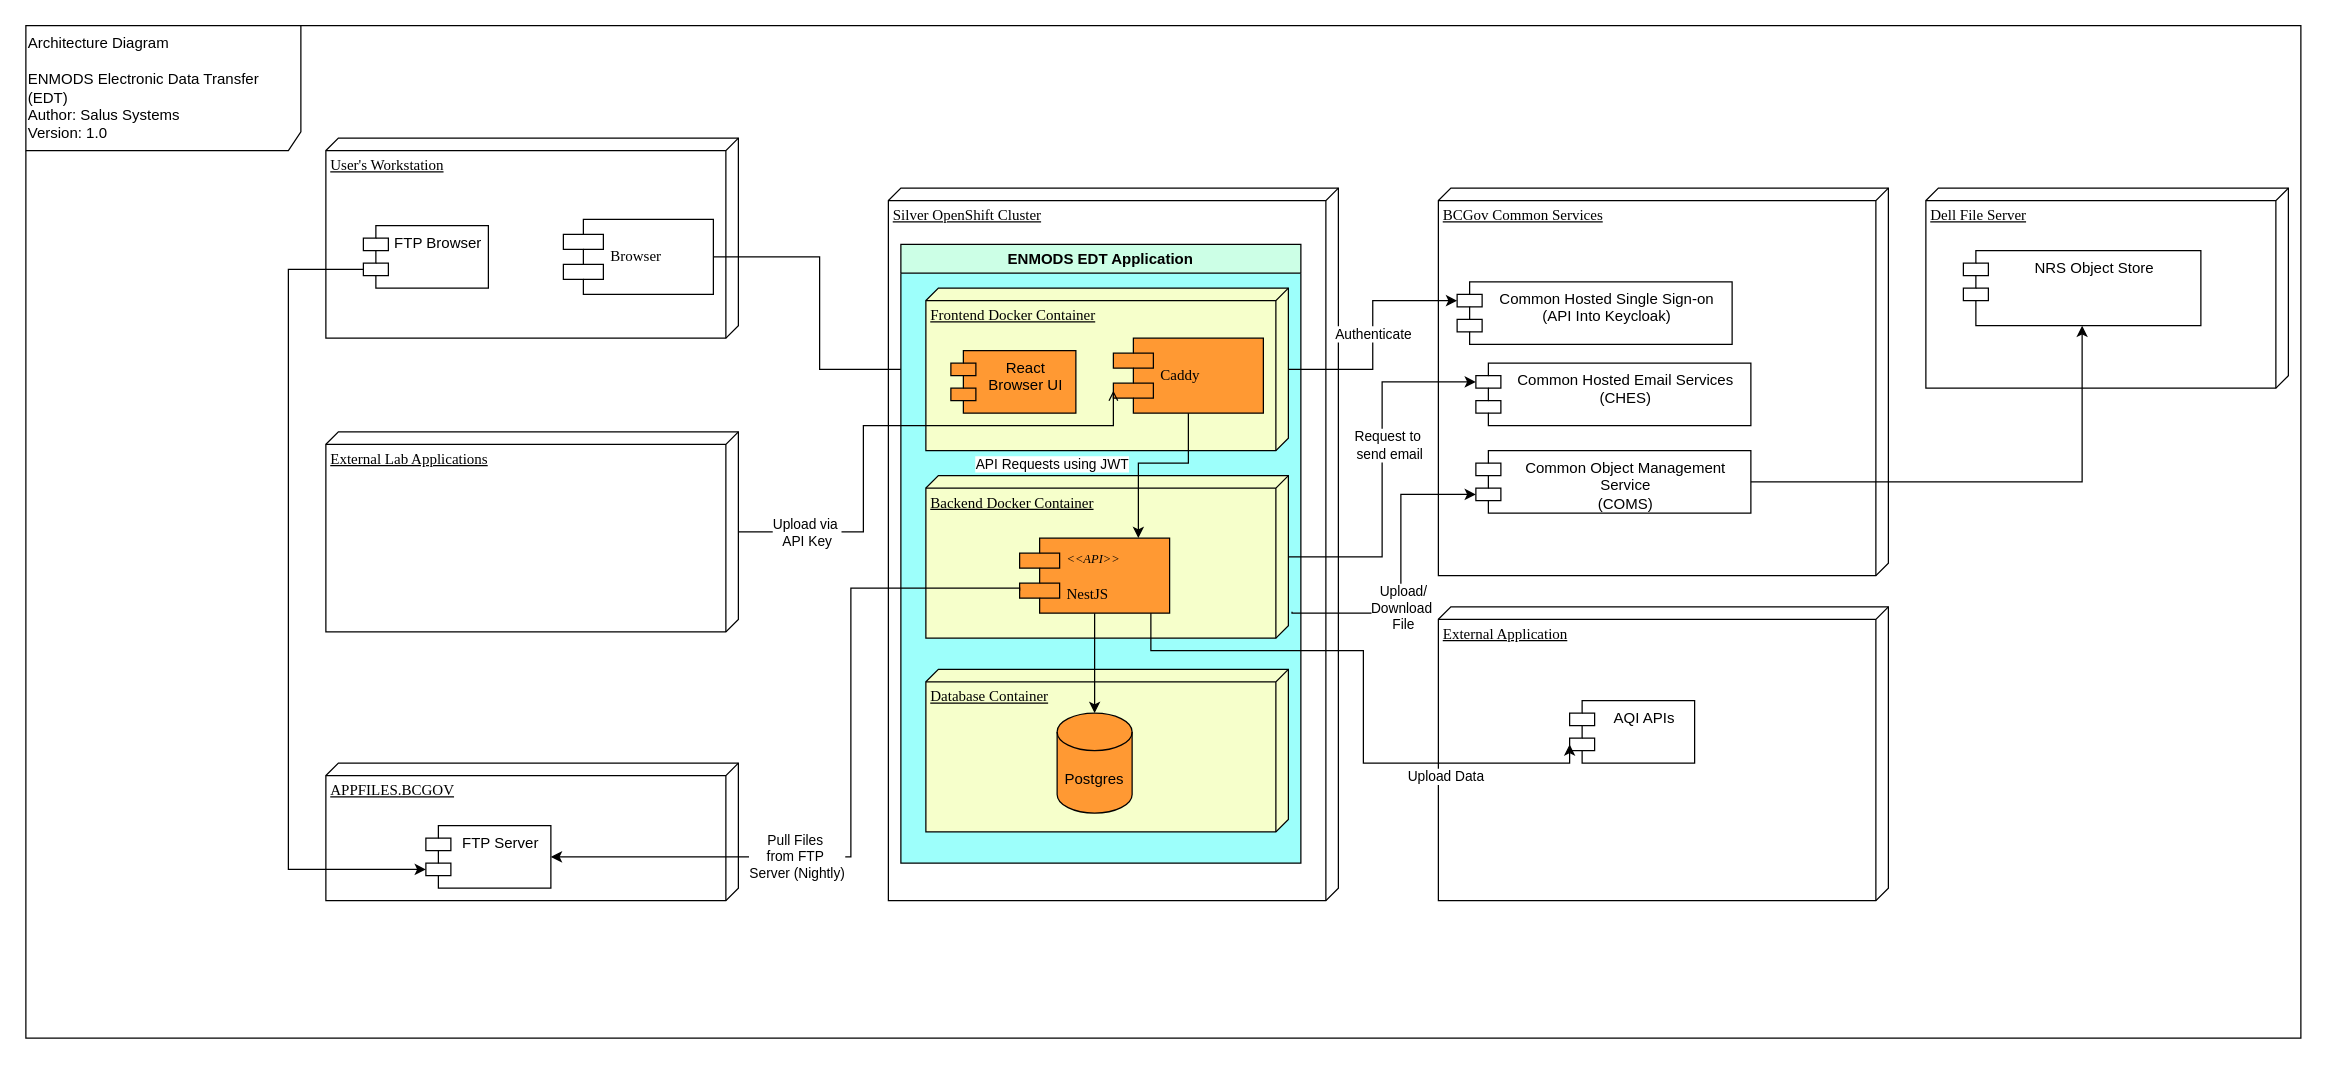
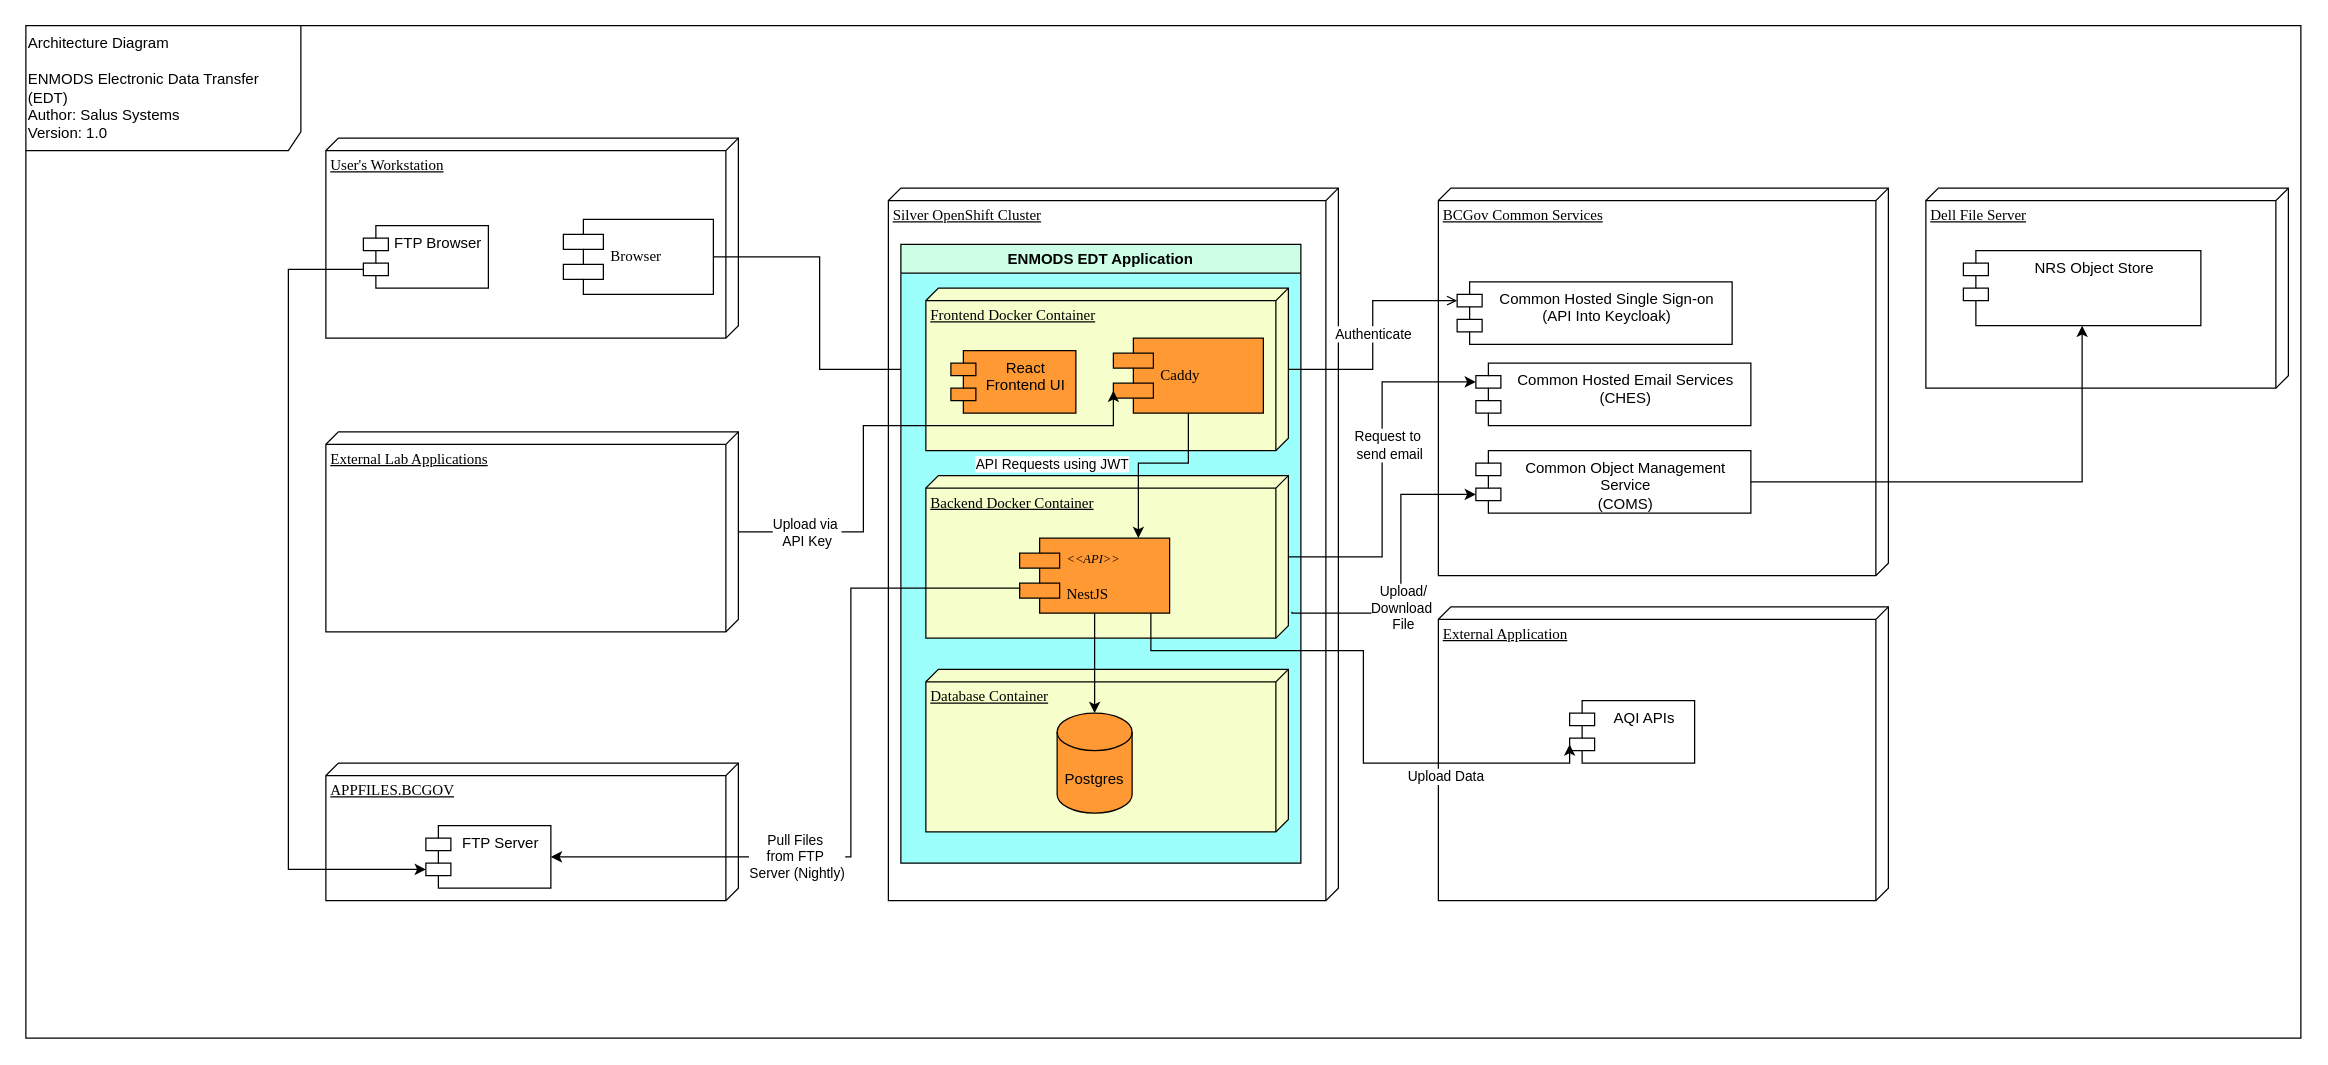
edge "Frontend Docker Container" -> "Common Hosted Single Sign-on (API Into Keycloak)": arrowhead classic -> open
node "React Browser UI": label "React Browser UI" -> "React Frontend UI"
edge "External Lab Applications" -> "Caddy": arrowhead open -> classic
